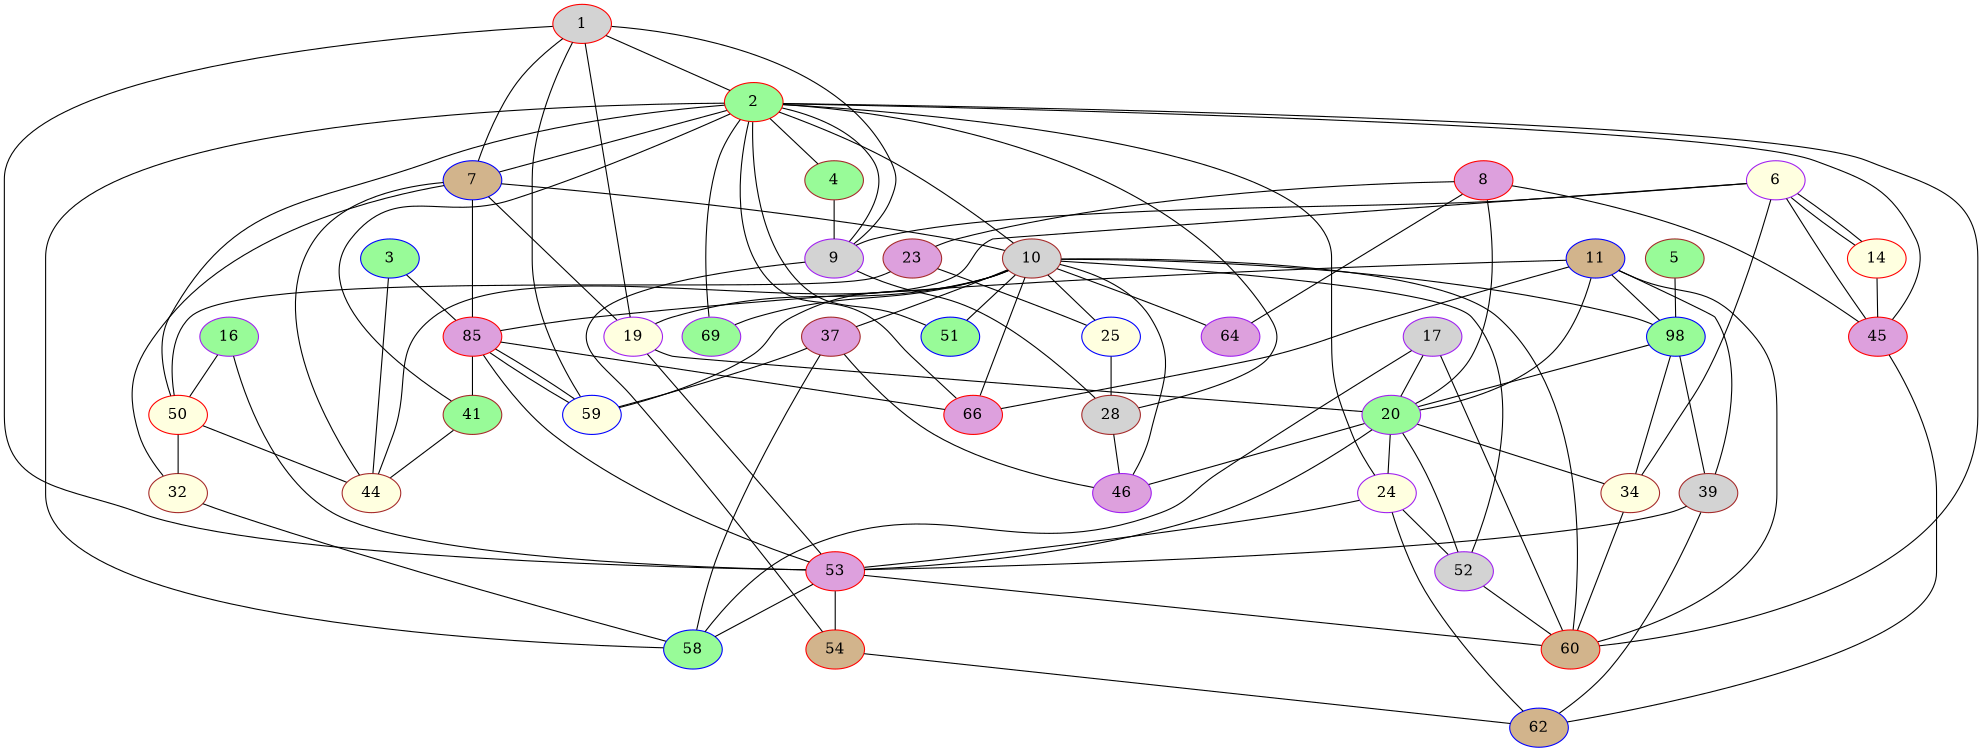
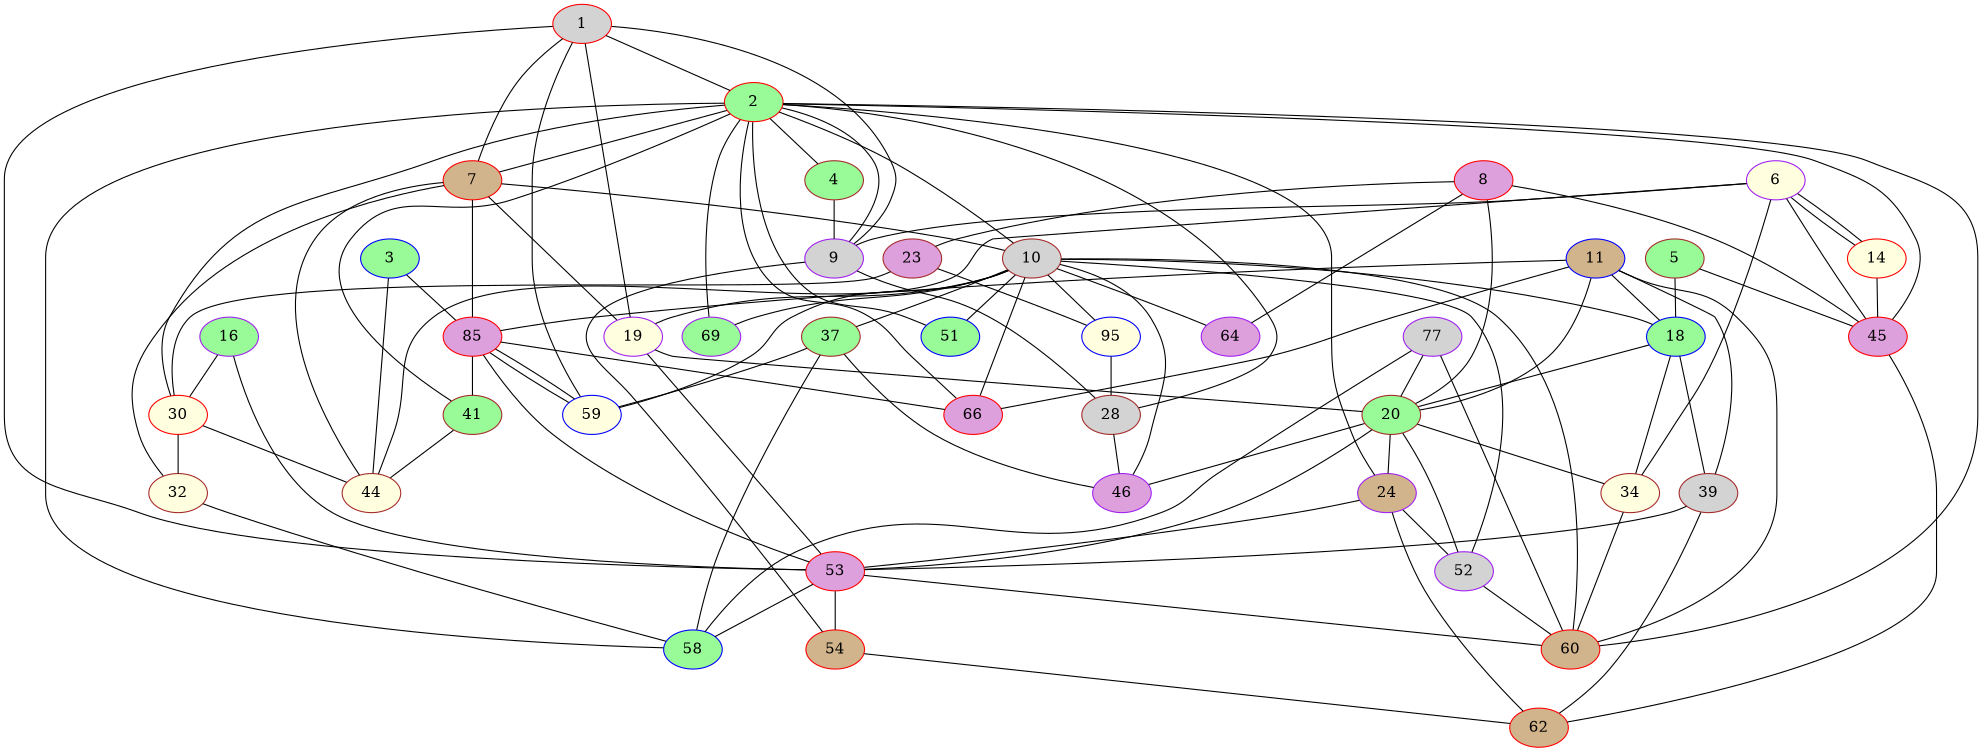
node "7": color blue -> red
edge "5" -- "45": added
node "37": fillcolor plum -> palegreen
node "25": label "25" -> "95"
node "17": label "17" -> "77"
node "98": label "98" -> "18"
node "50": label "50" -> "30"
node "20": color purple -> brown
node "24": fillcolor lightyellow -> tan
node "62": color blue -> red
